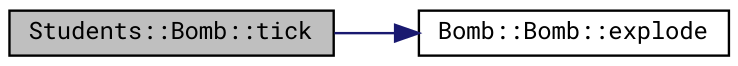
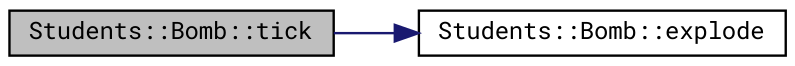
node "Bomb::Bomb::explode": label "Bomb::Bomb::explode" -> "Students::Bomb::explode"
